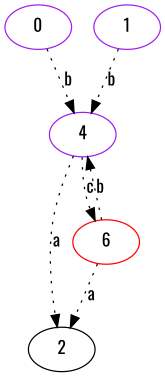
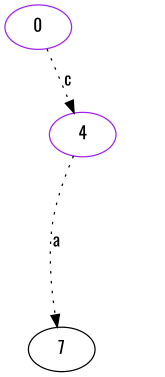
node "1": removed
edge "0" -> "4": label "b" -> "c"
node "6": removed
node "2": label "2" -> "7"
